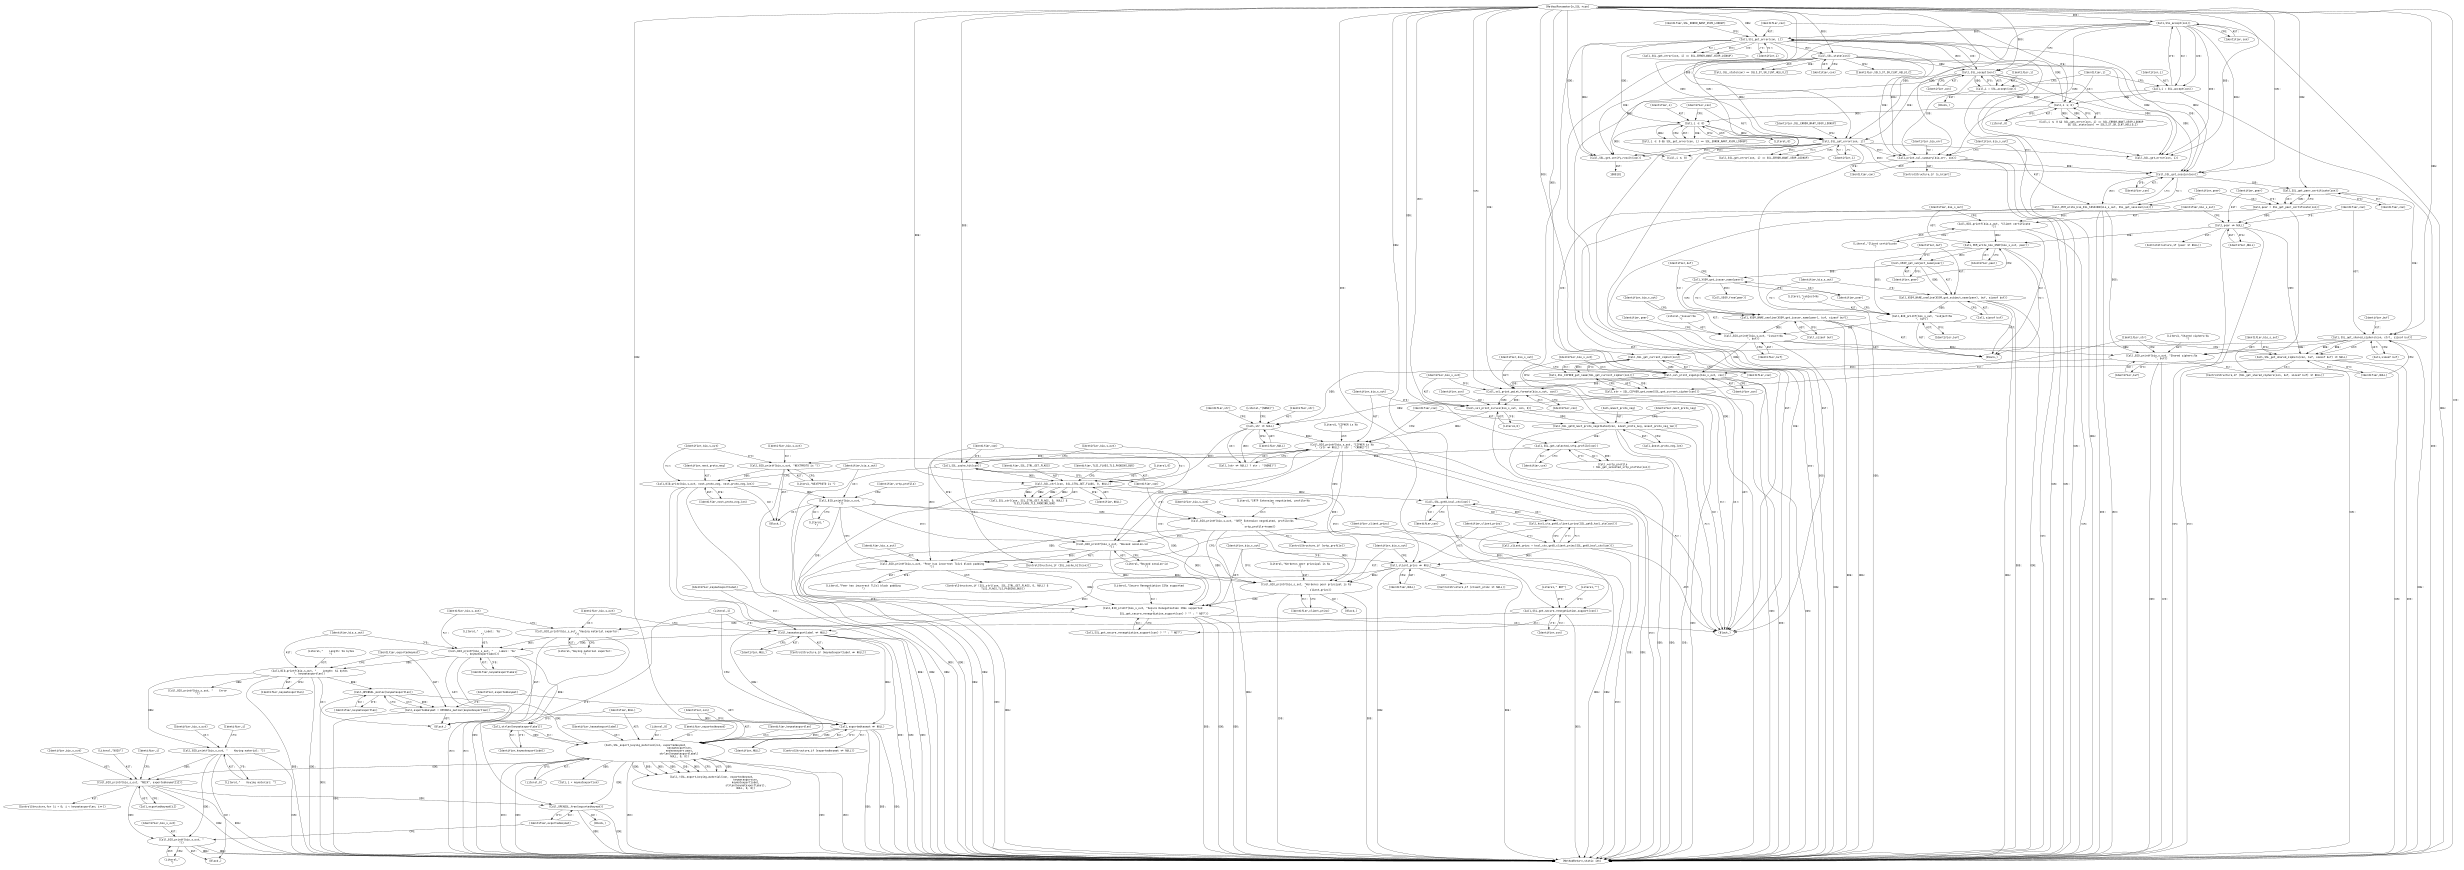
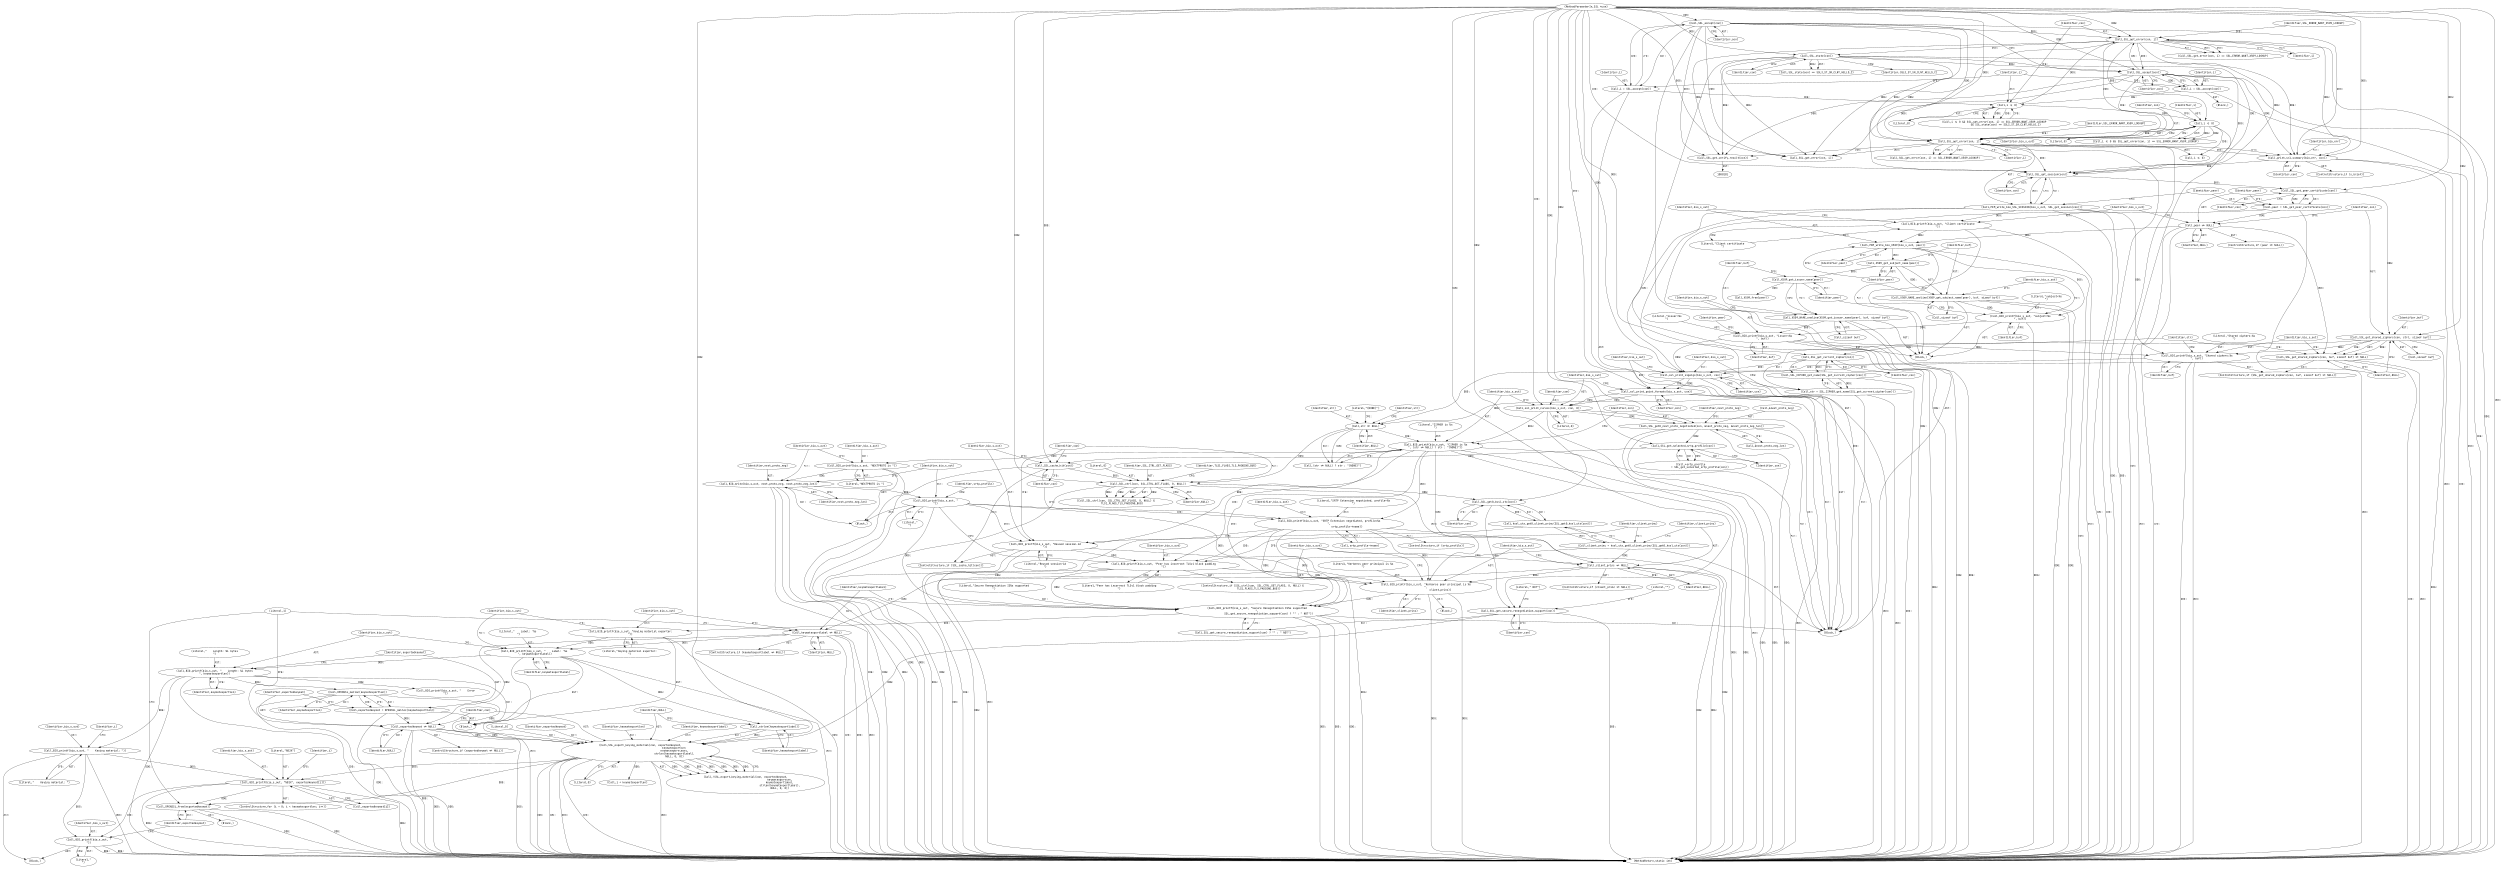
edge "(MethodParameterIn,SSL *con)" -> "(Call,SSL_get_verify_result(con))": removed, label "DDG:"
node "(Call,srtp_profile->name)": added
